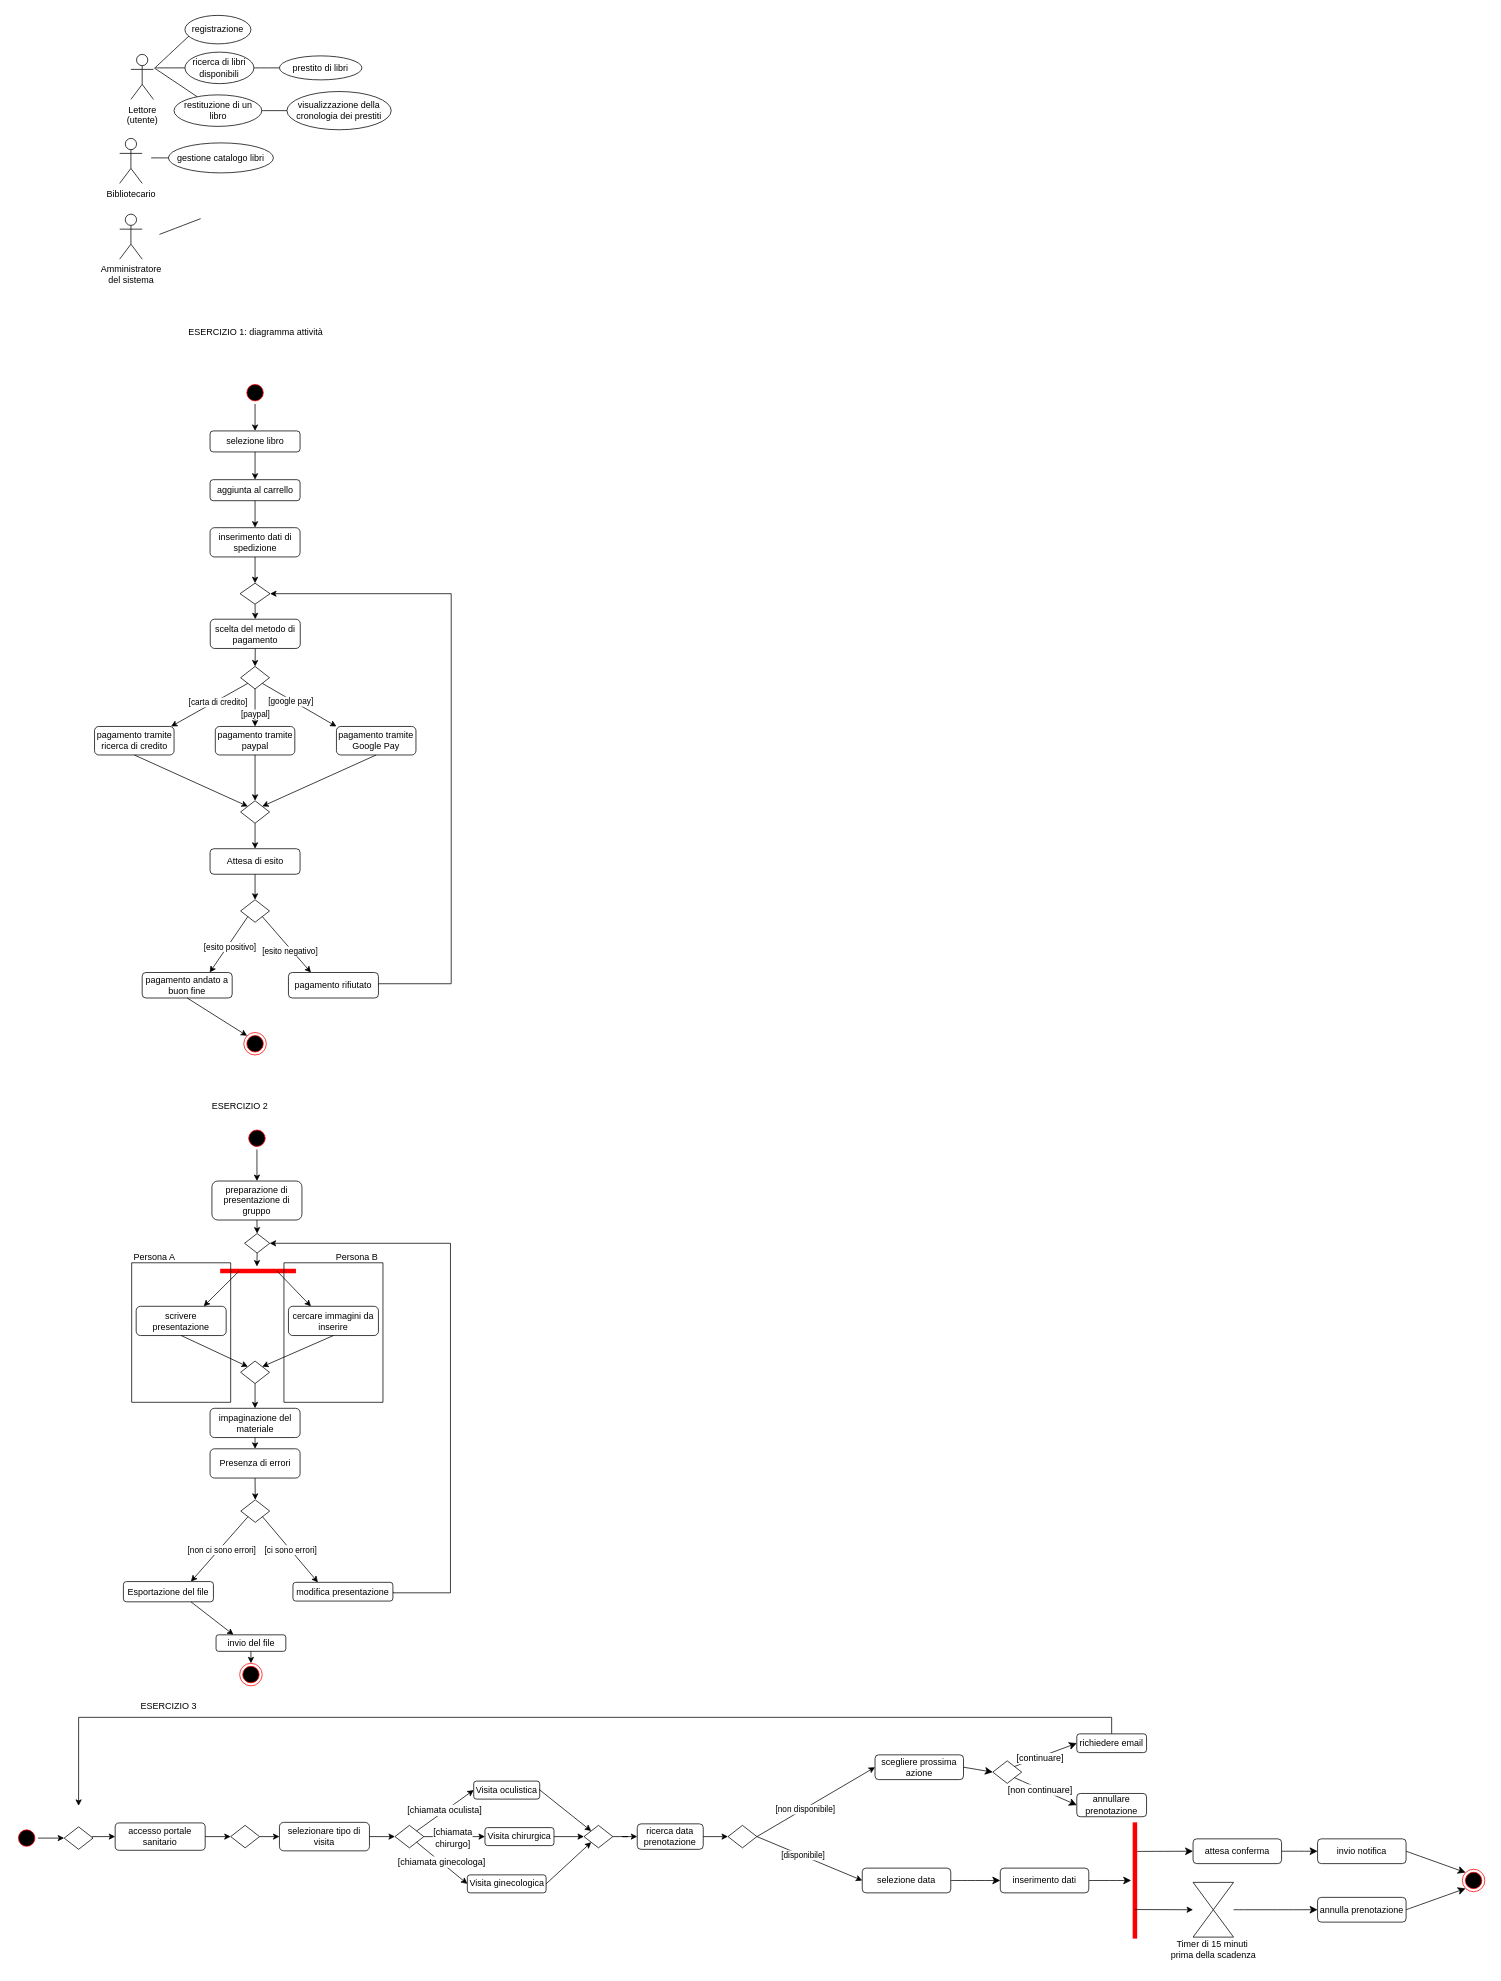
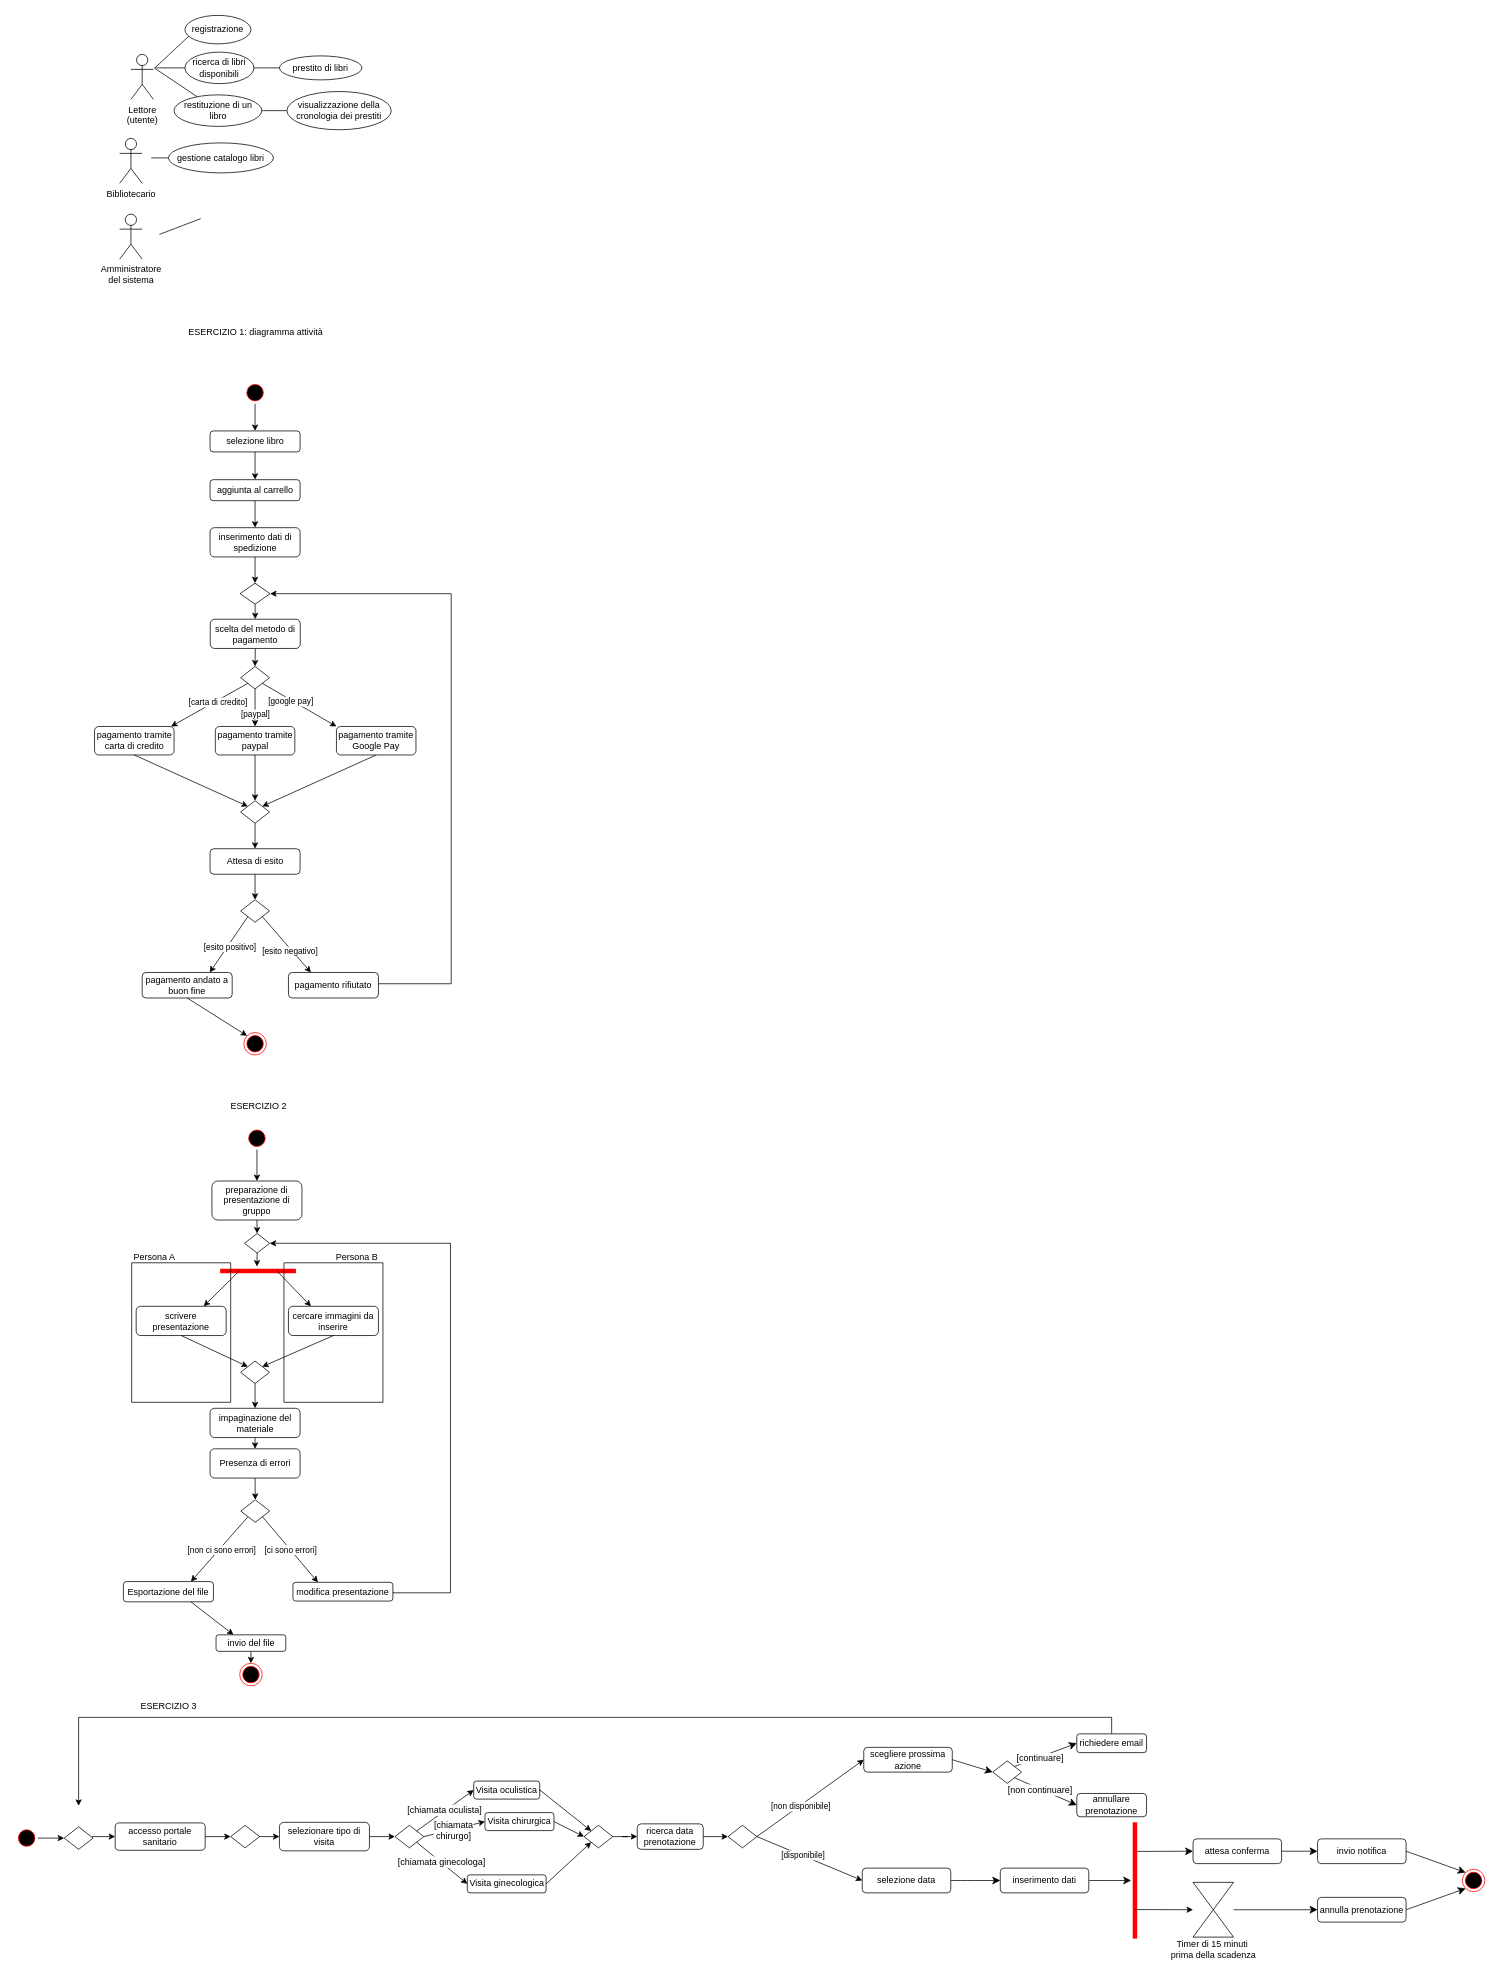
node "pagamento tramite ricerca di credito": label "pagamento tramite ricerca di credito" -> "pagamento tramite carta di credito"
node "ESERCIZIO 2": moved (239, 1106) -> (258, 1106)
node "scegliere prossima azione": moved (919, 1767) -> (908, 1760)
node "Visita chirurgica": moved (519, 1836) -> (519, 1821)
